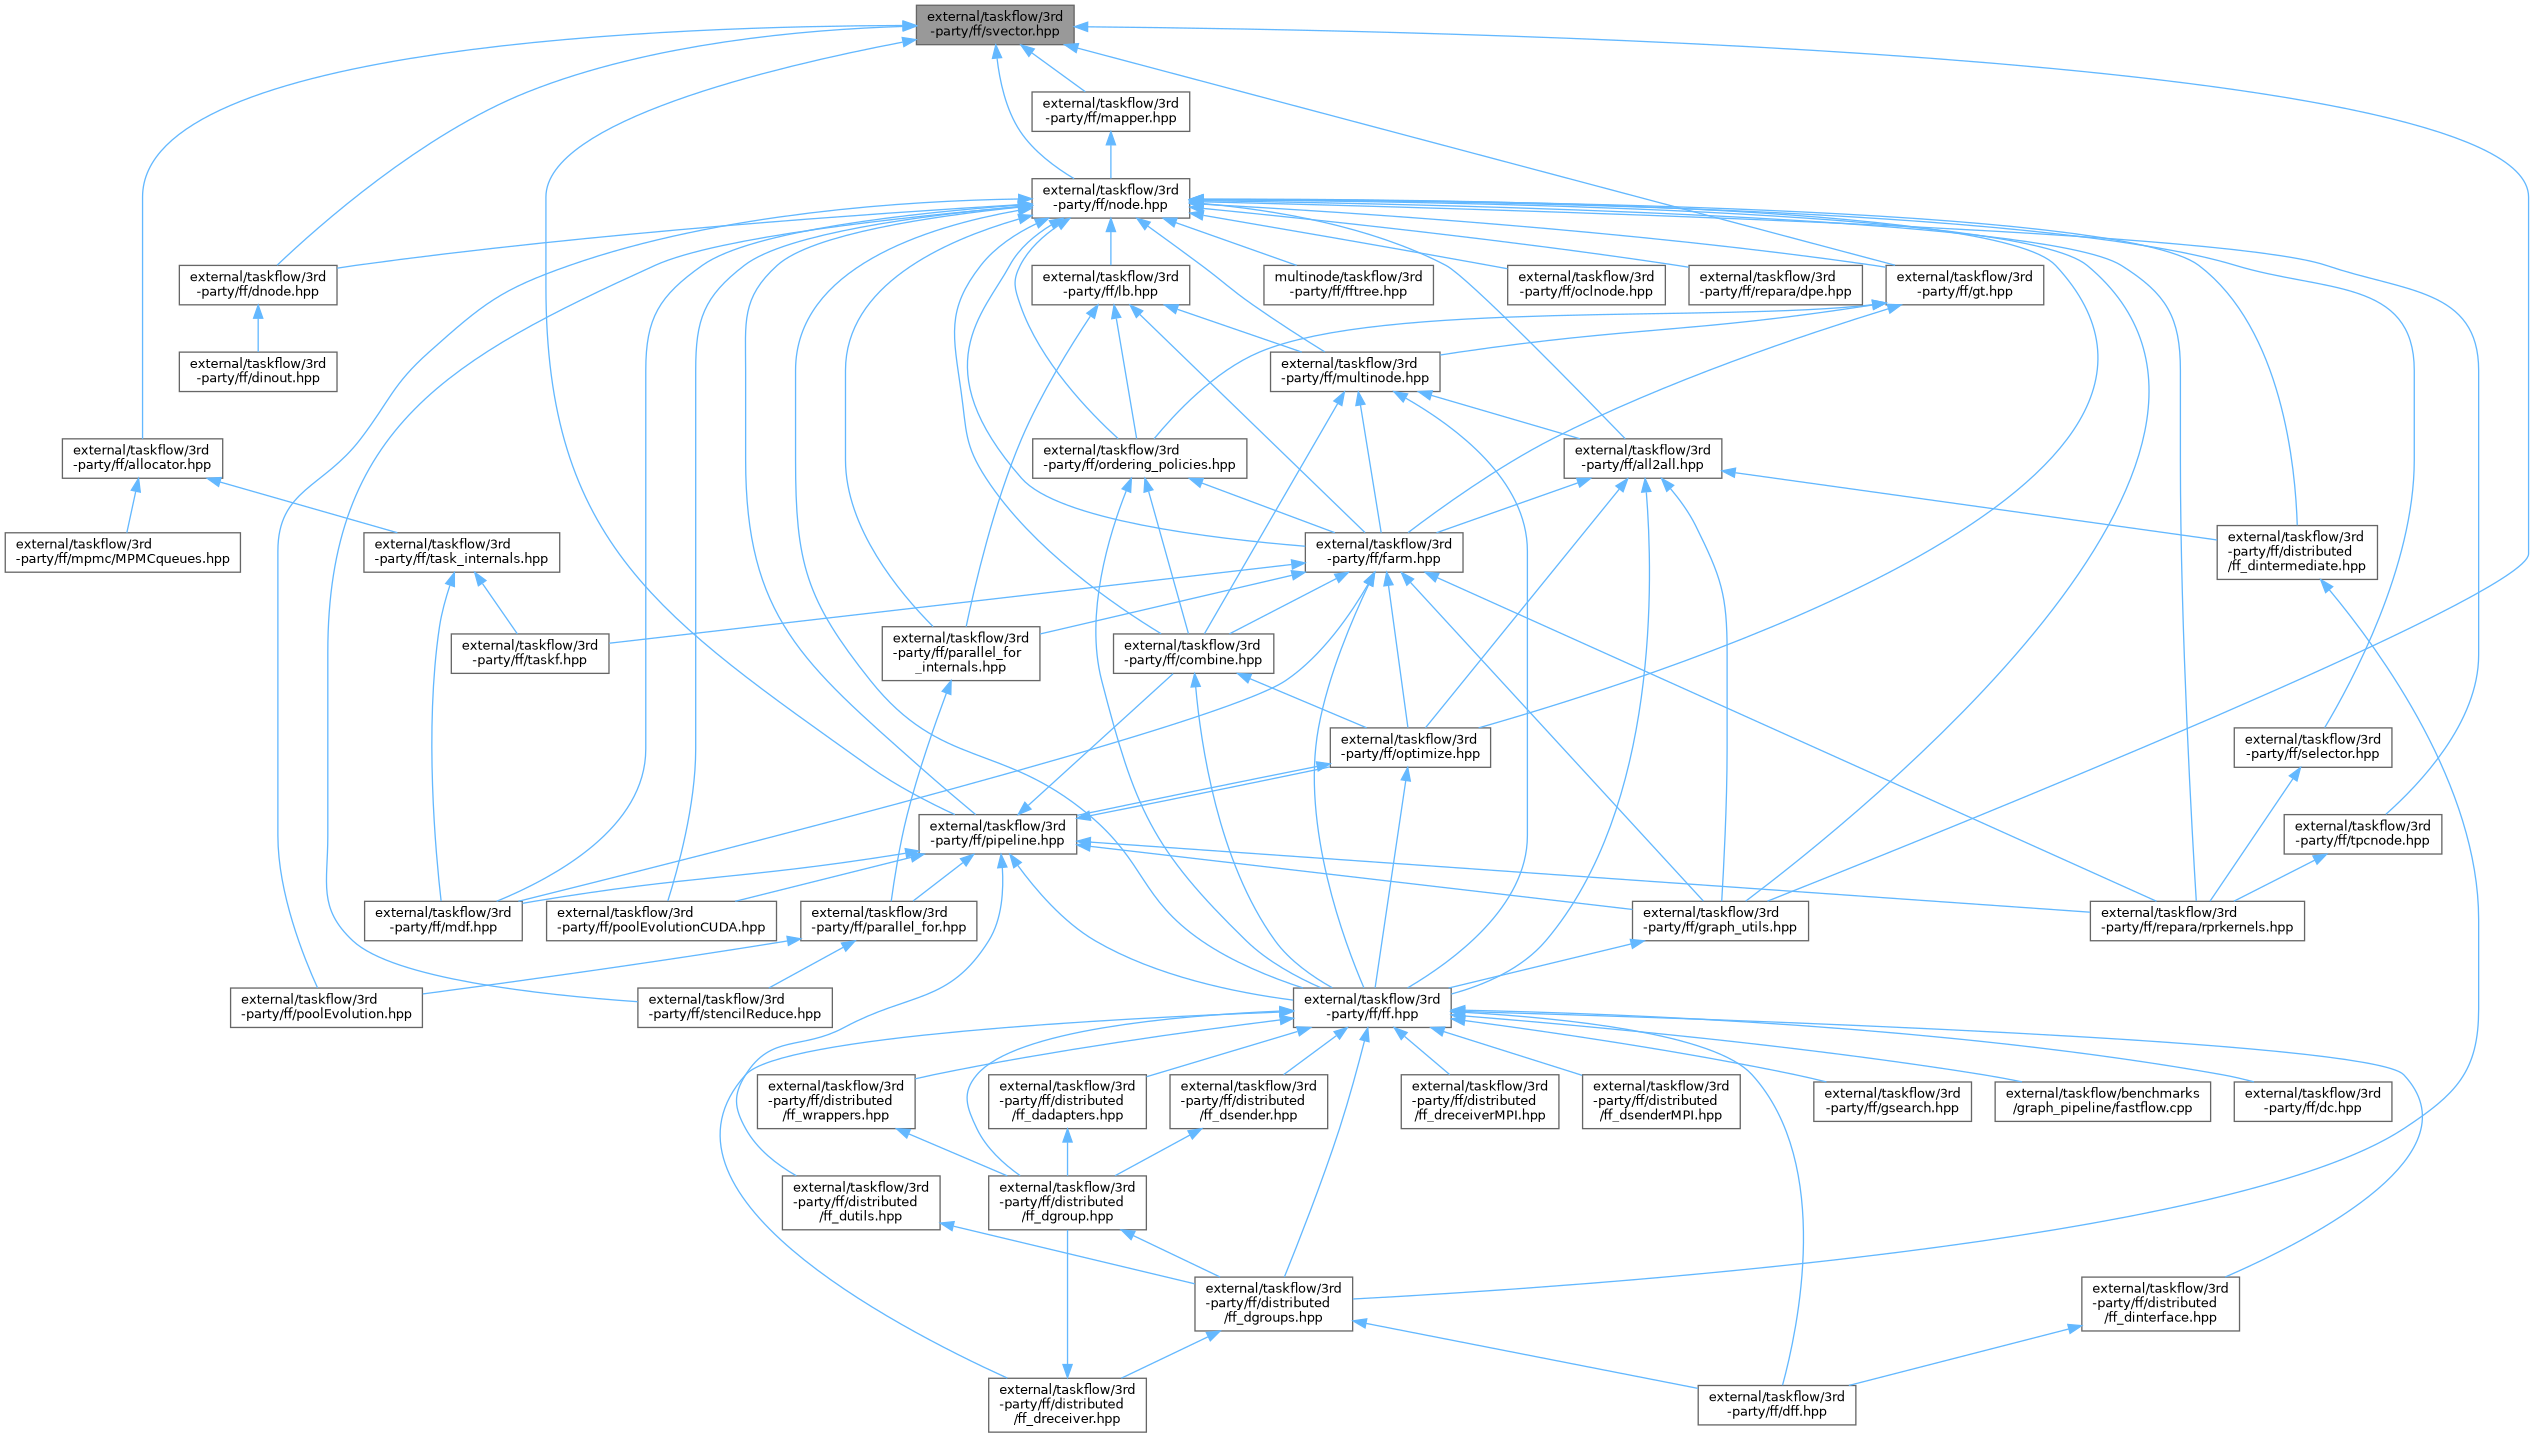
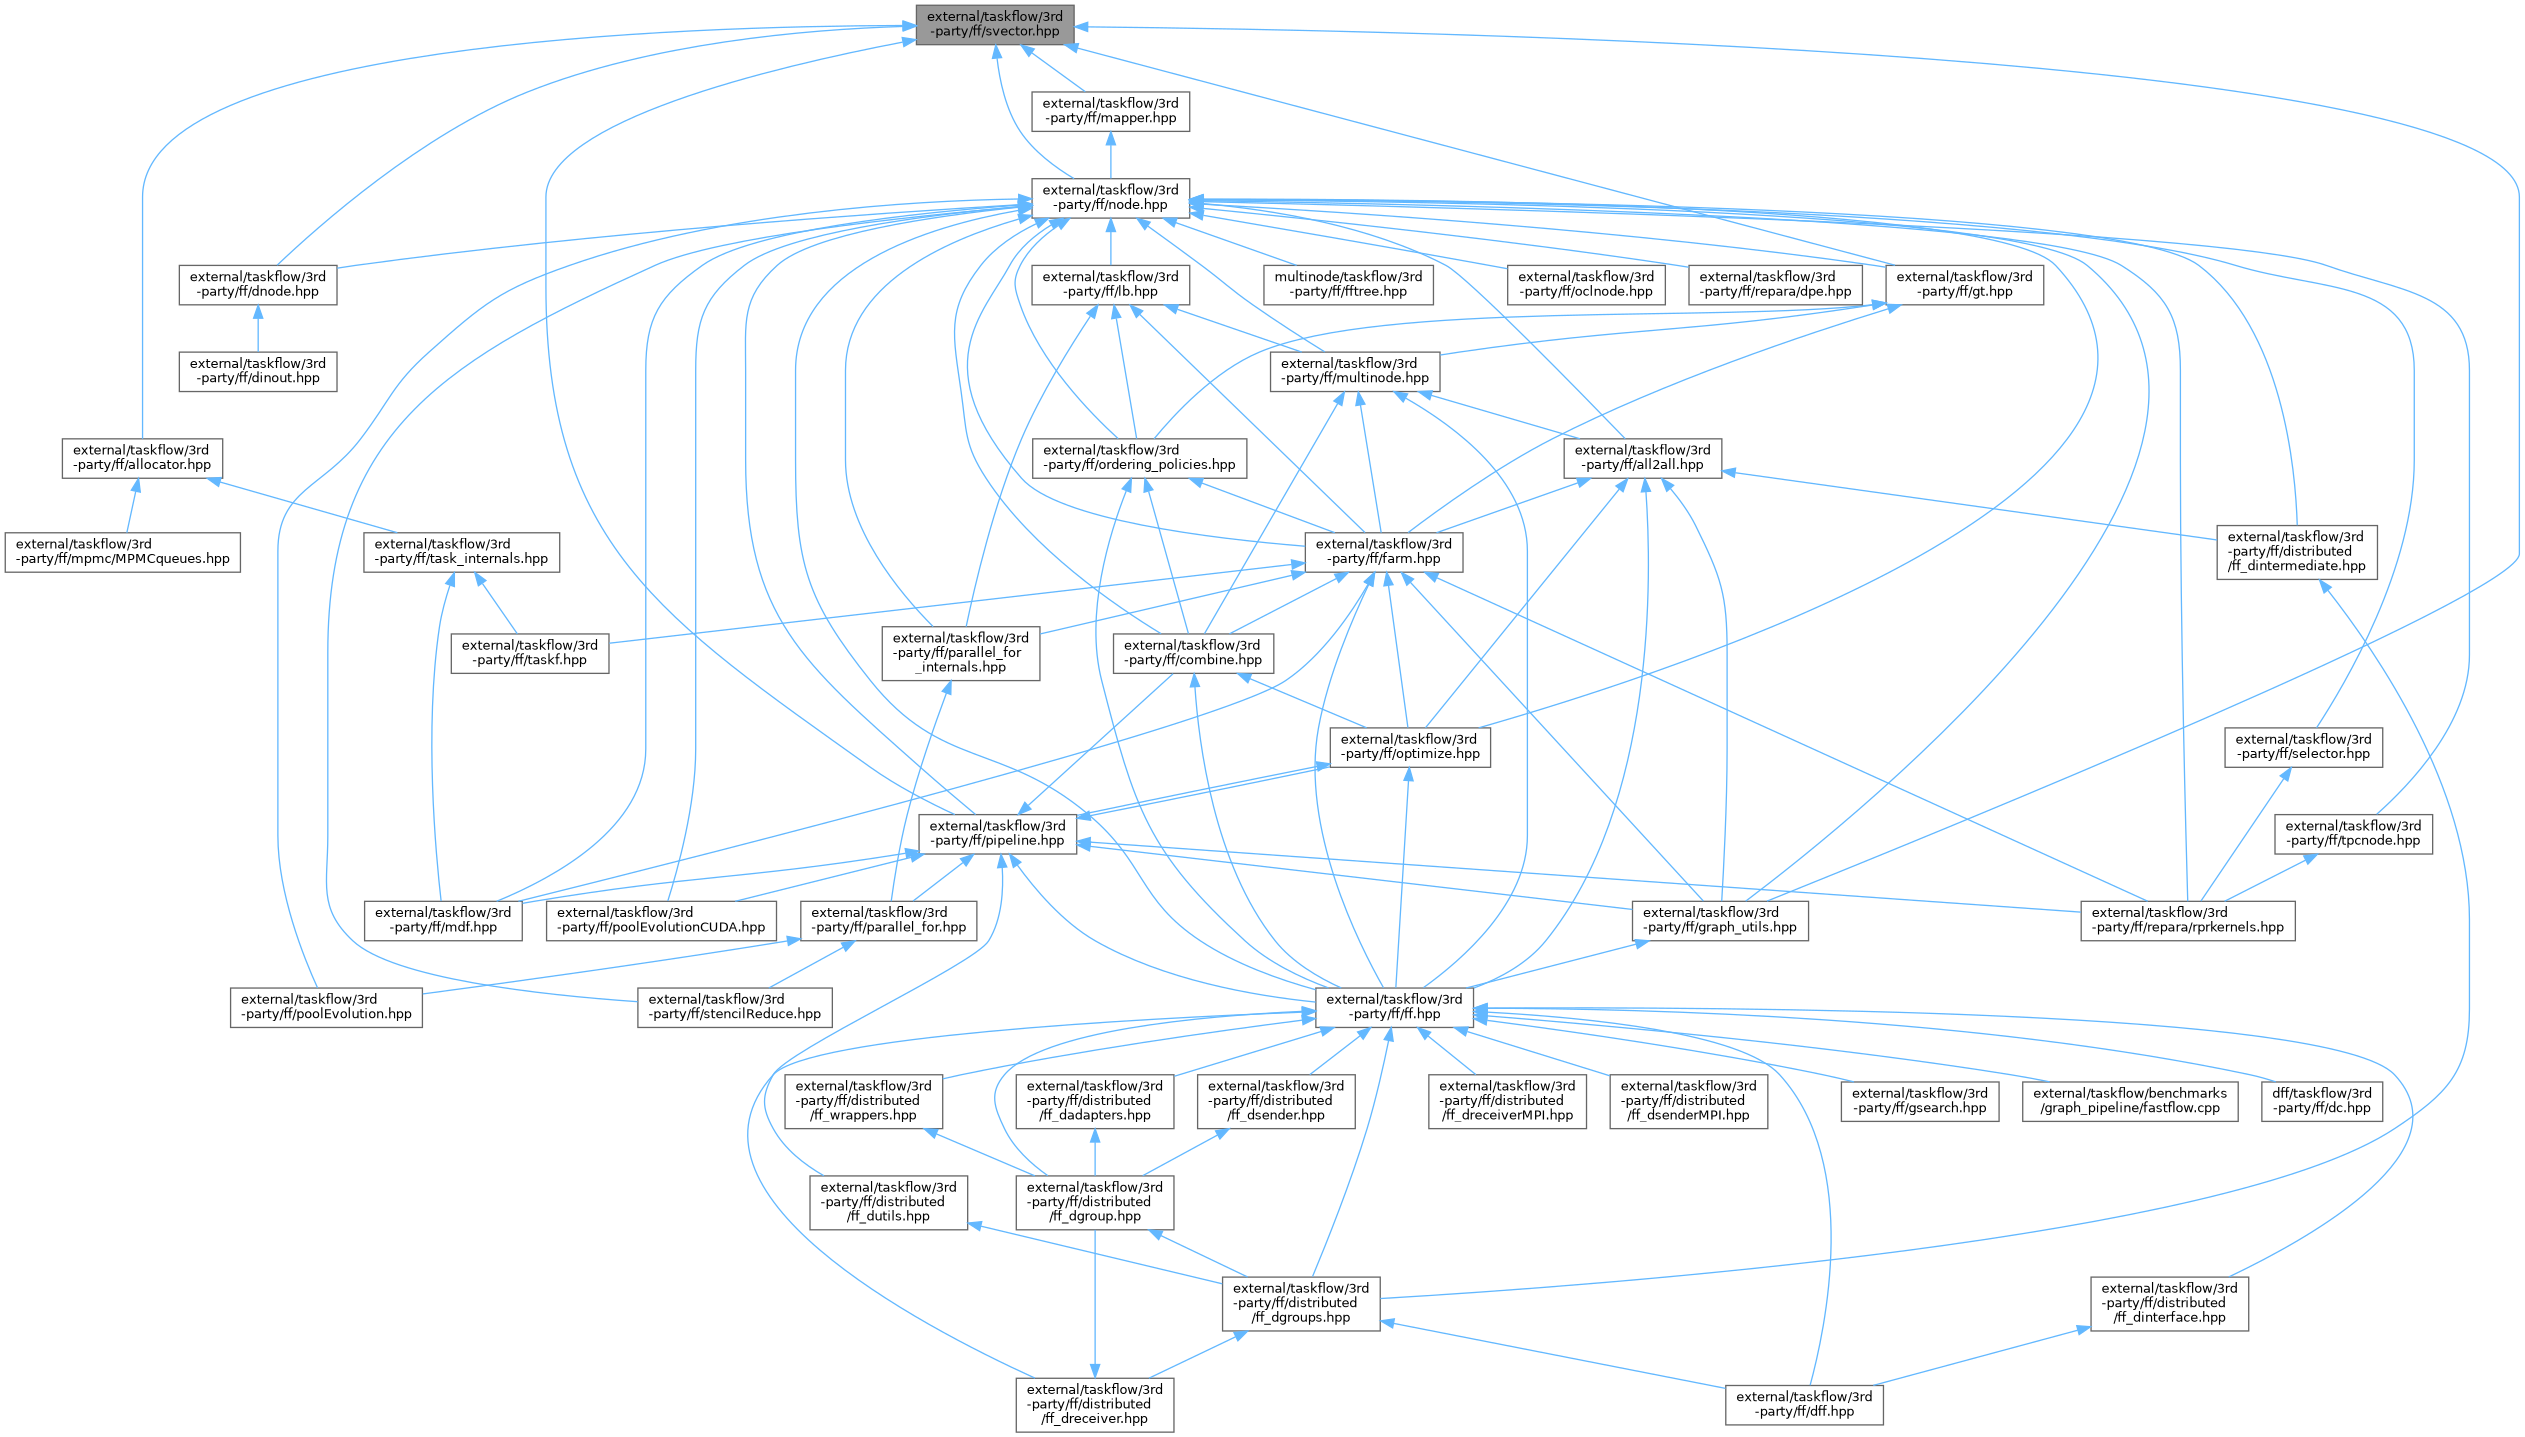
node "external/taskflow/3rd -party/ff/dc.hpp": label "external/taskflow/3rd -party/ff/dc.hpp" -> "dff/taskflow/3rd -party/ff/dc.hpp"
